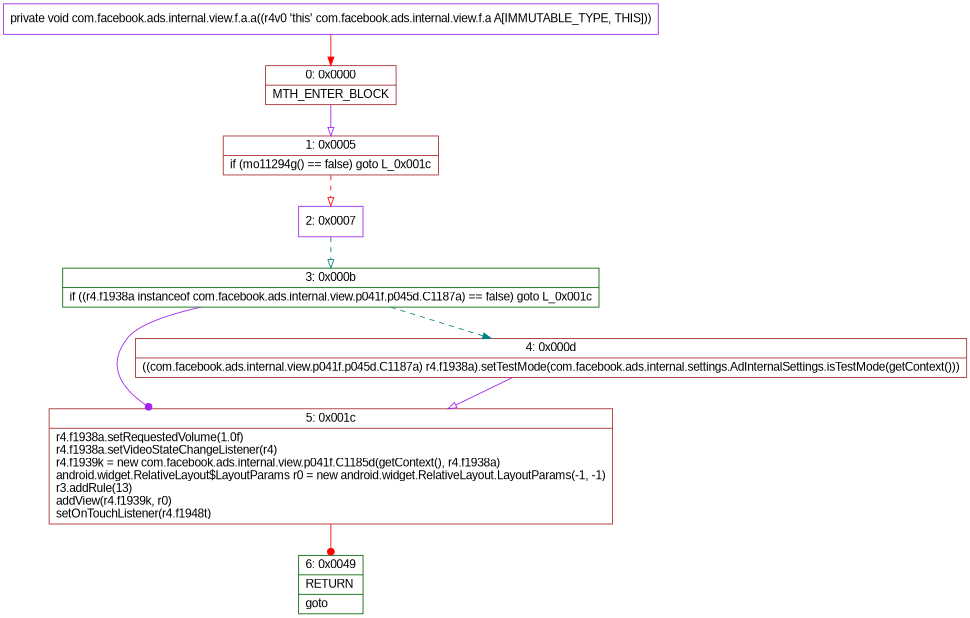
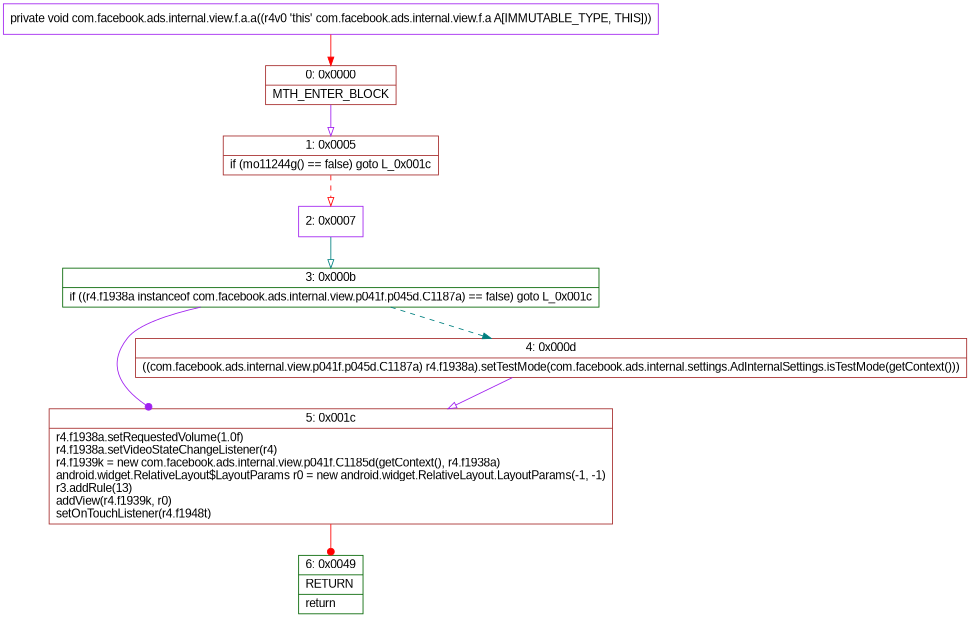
node "1: 0x0005": text "if (mo11294g() == false) goto L_0x001c" -> "if (mo11244g() == false) goto L_0x001c"
edge "2: 0x0007" -> "3: 0x000b": style dashed -> solid
node "6: 0x0049": text "goto" -> "return"
